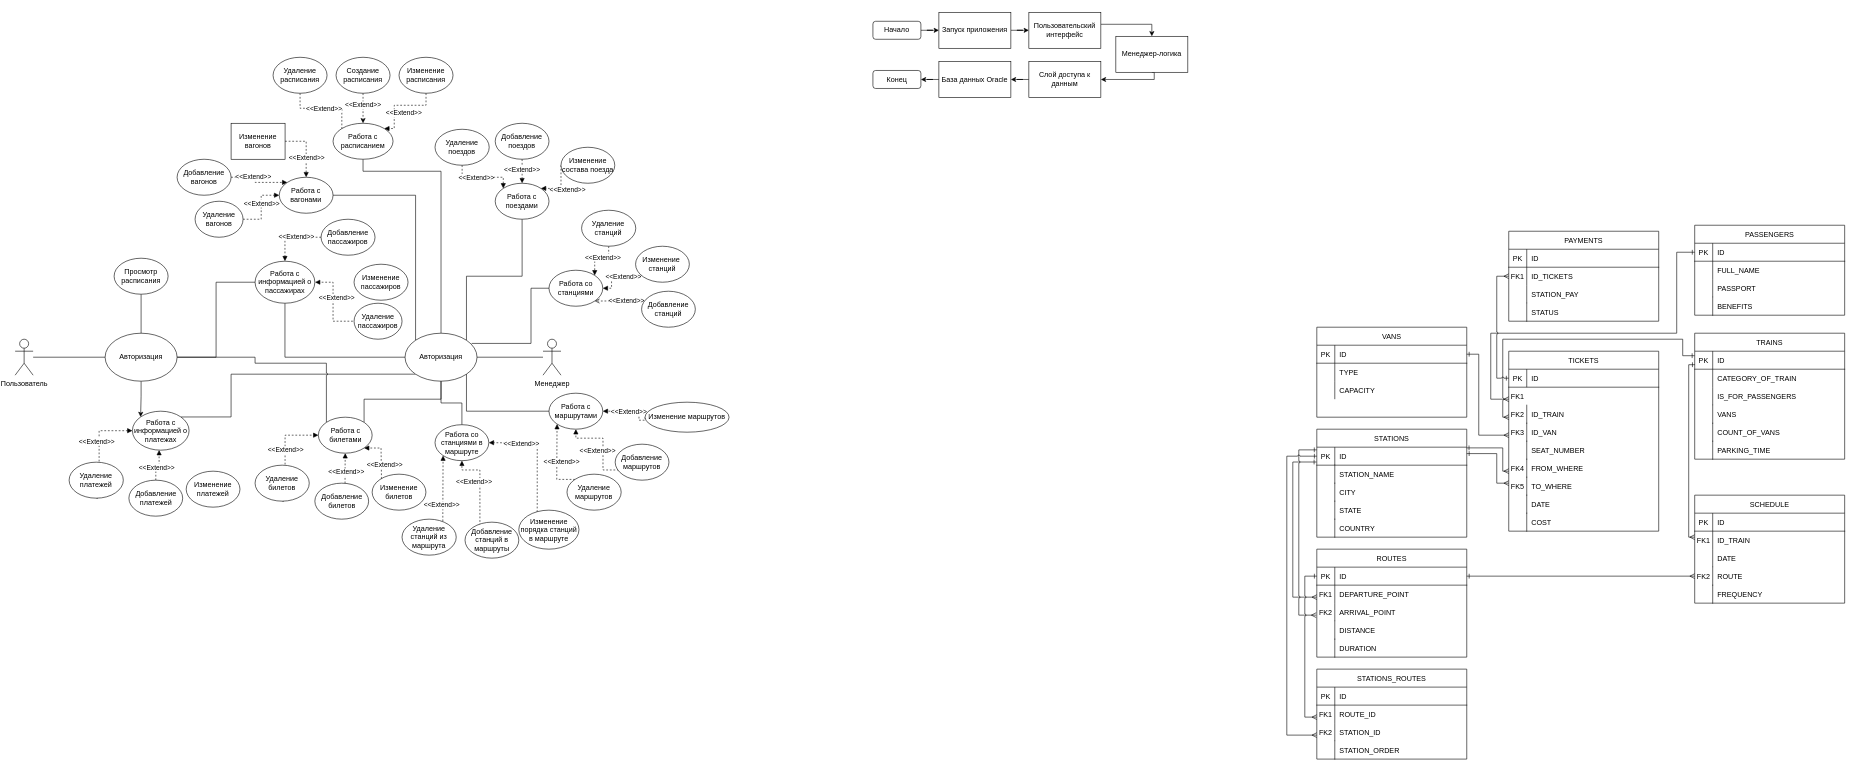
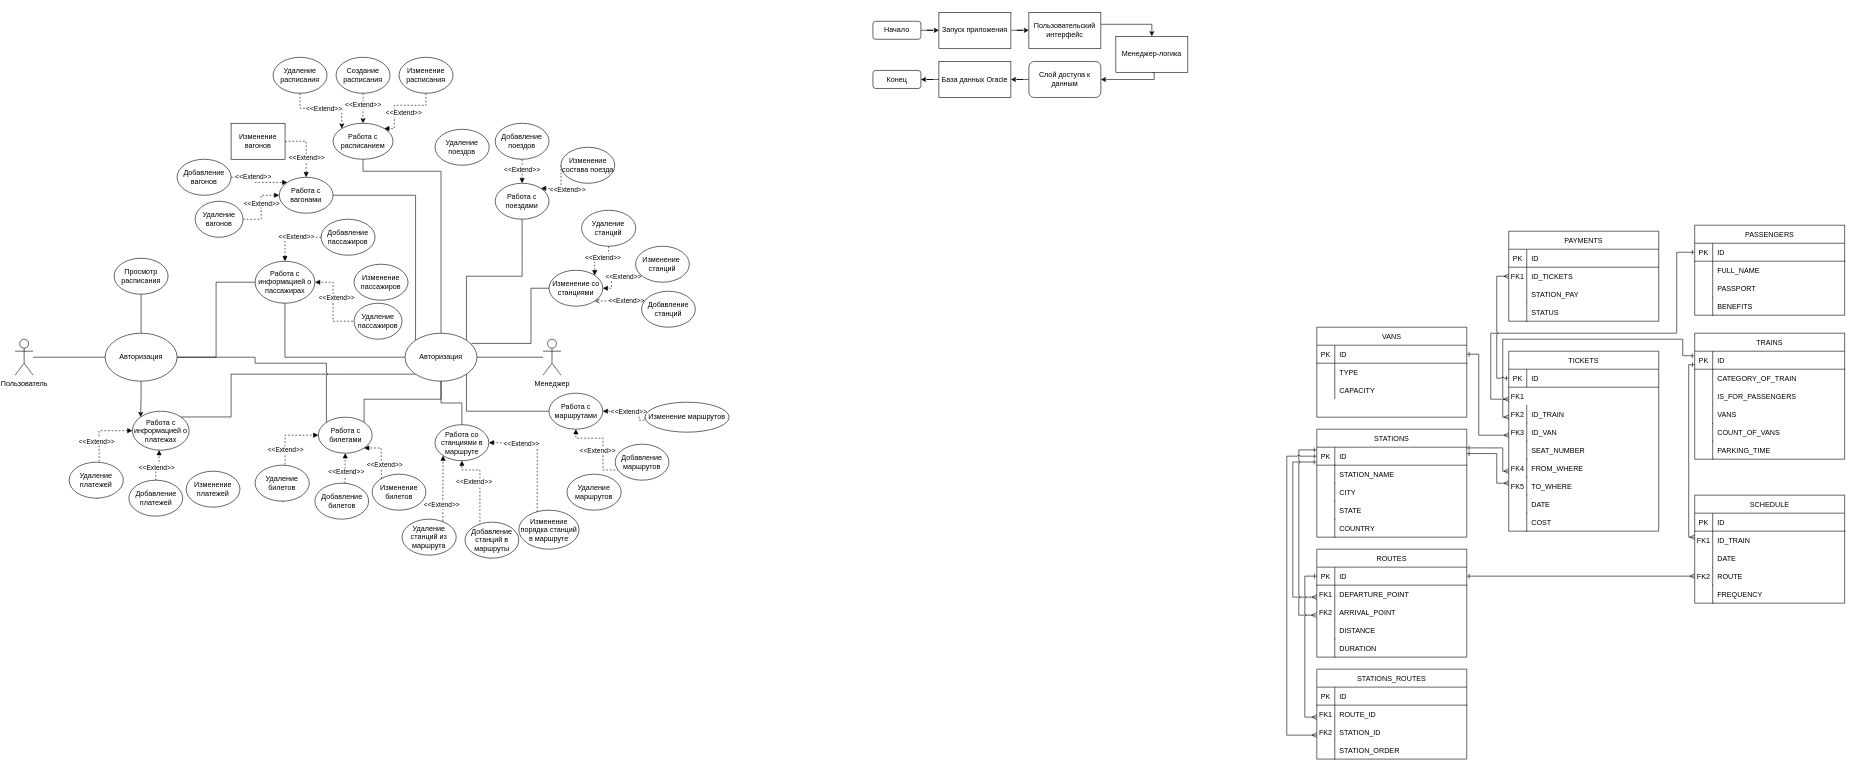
node "Слой доступа к данным": shape rectangle -> rounded rectangle
edge "Удаление расписания" -- "Работа с расписанием": arrowhead none -> classic
edge "Удаление поездов" -> "Работа с поездами": removed, label "<<Extend>>"
node "Работа со станциями": label "Работа со станциями" -> "Изменение со станциями"
edge "Удаление маршрутов" -> "Работа с маршрутами": removed, label "<<Extend>>"
